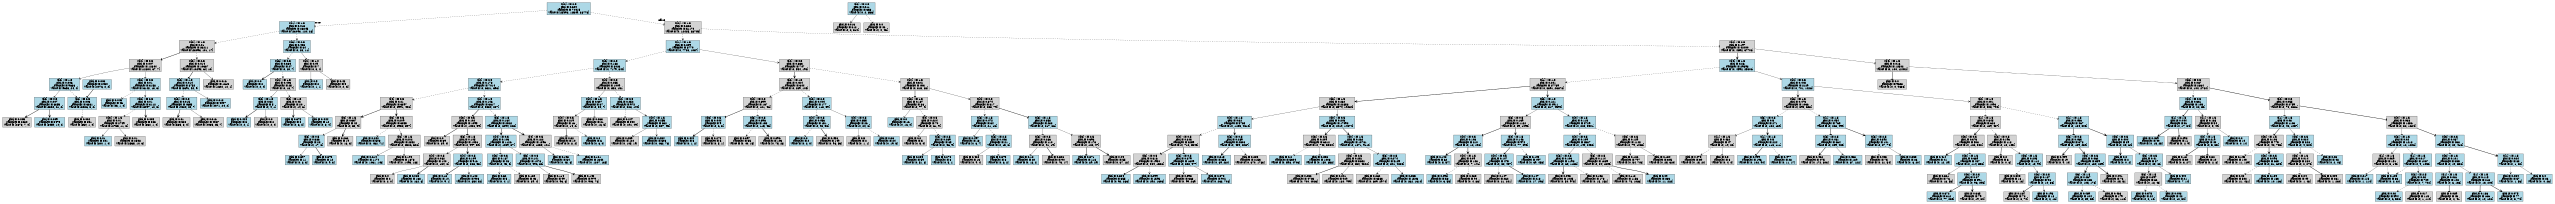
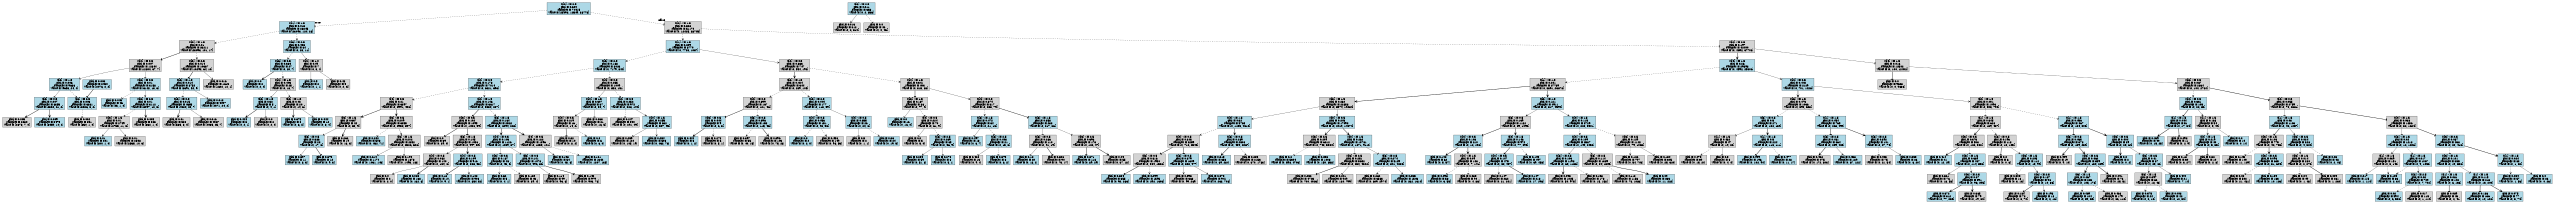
edge "X[4] <= 0.5 gini = 0.456 samples = 151 value = [0, 98, 53]" -> "gini = 0.458 samples = 149 value = [0, 96, 53]": style bold -> dashed
